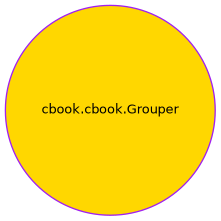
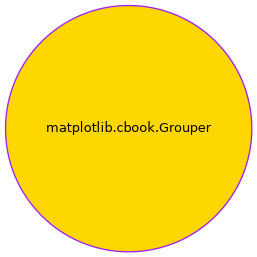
node "cbook.cbook.Grouper": label "cbook.cbook.Grouper" -> "matplotlib.cbook.Grouper"
